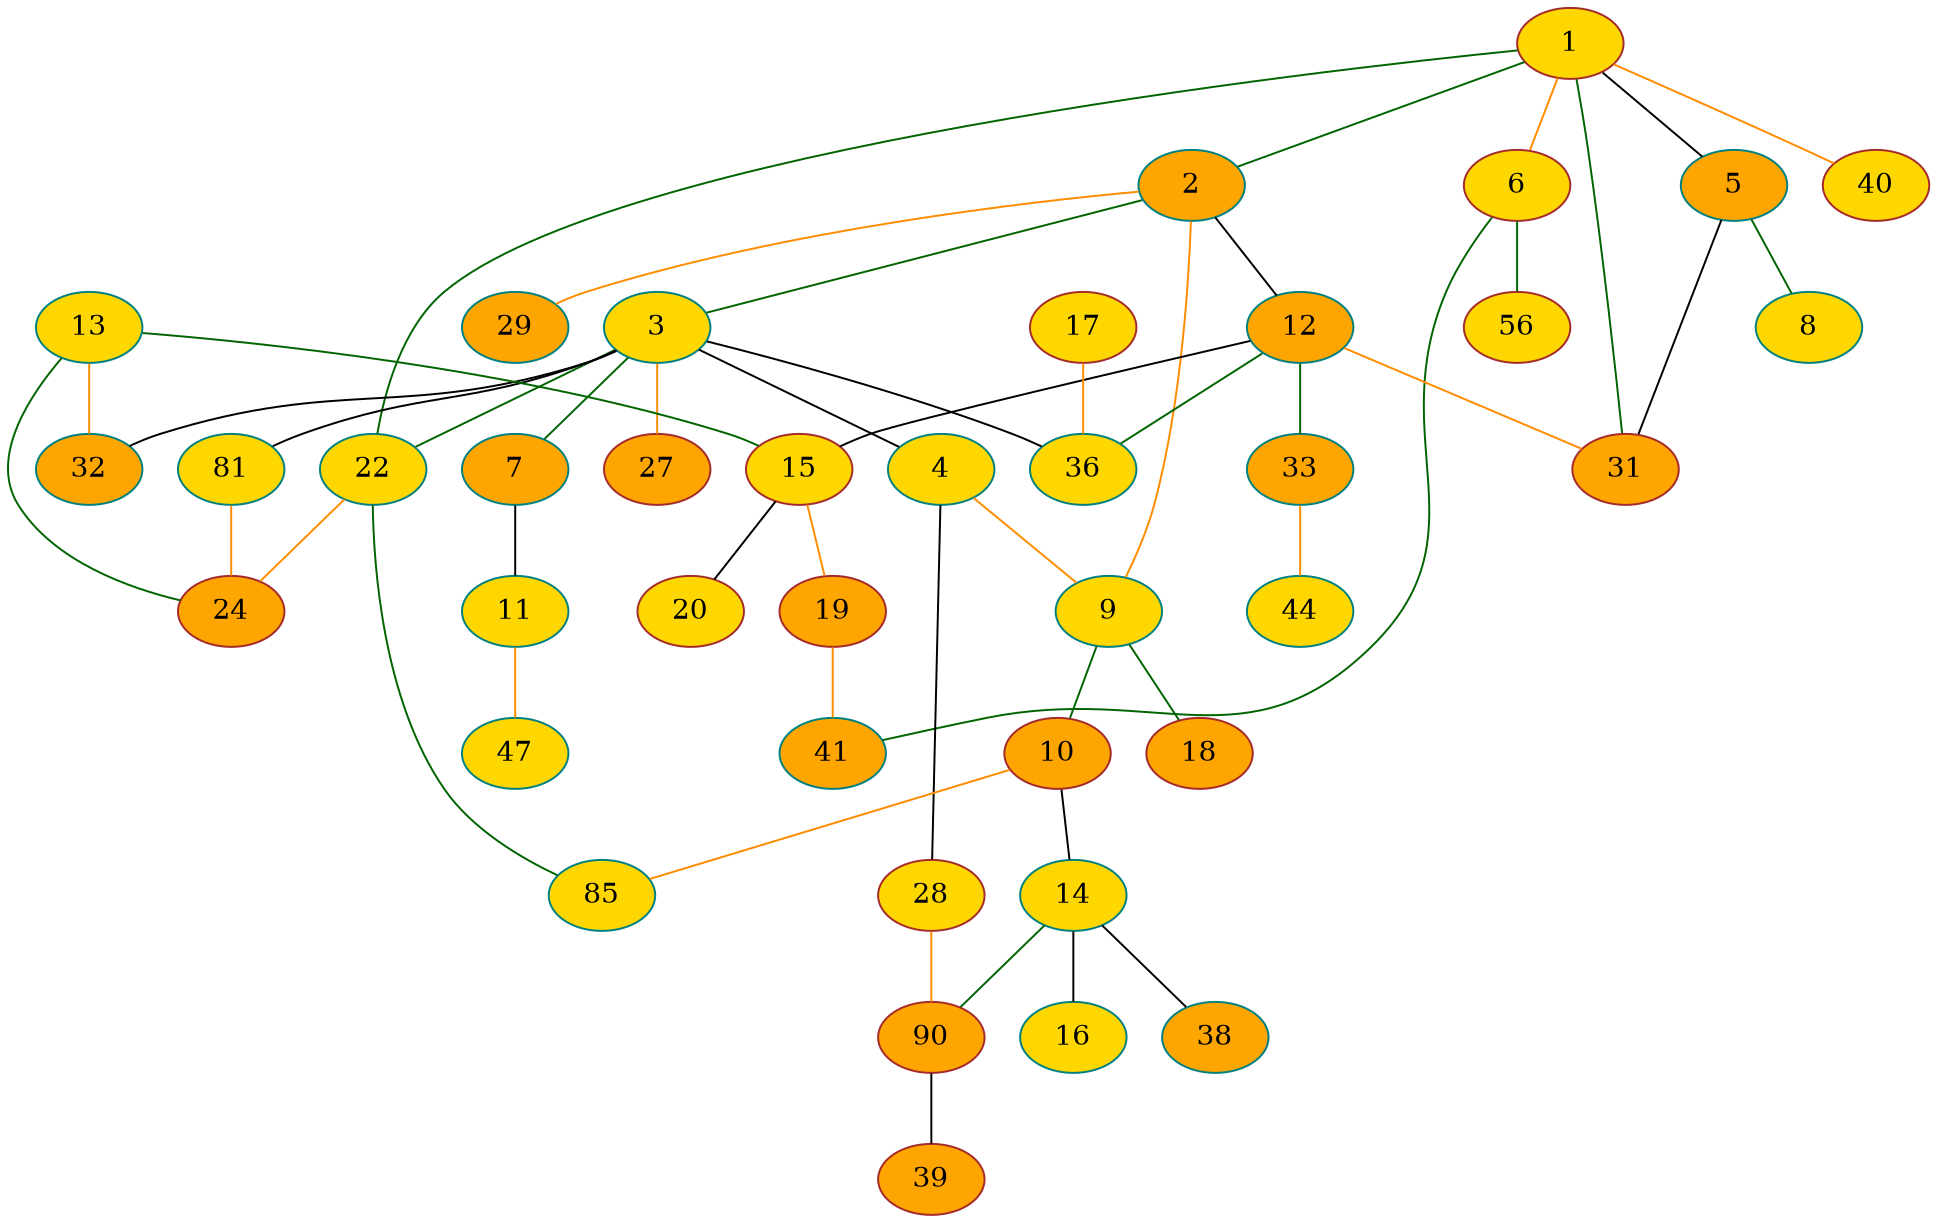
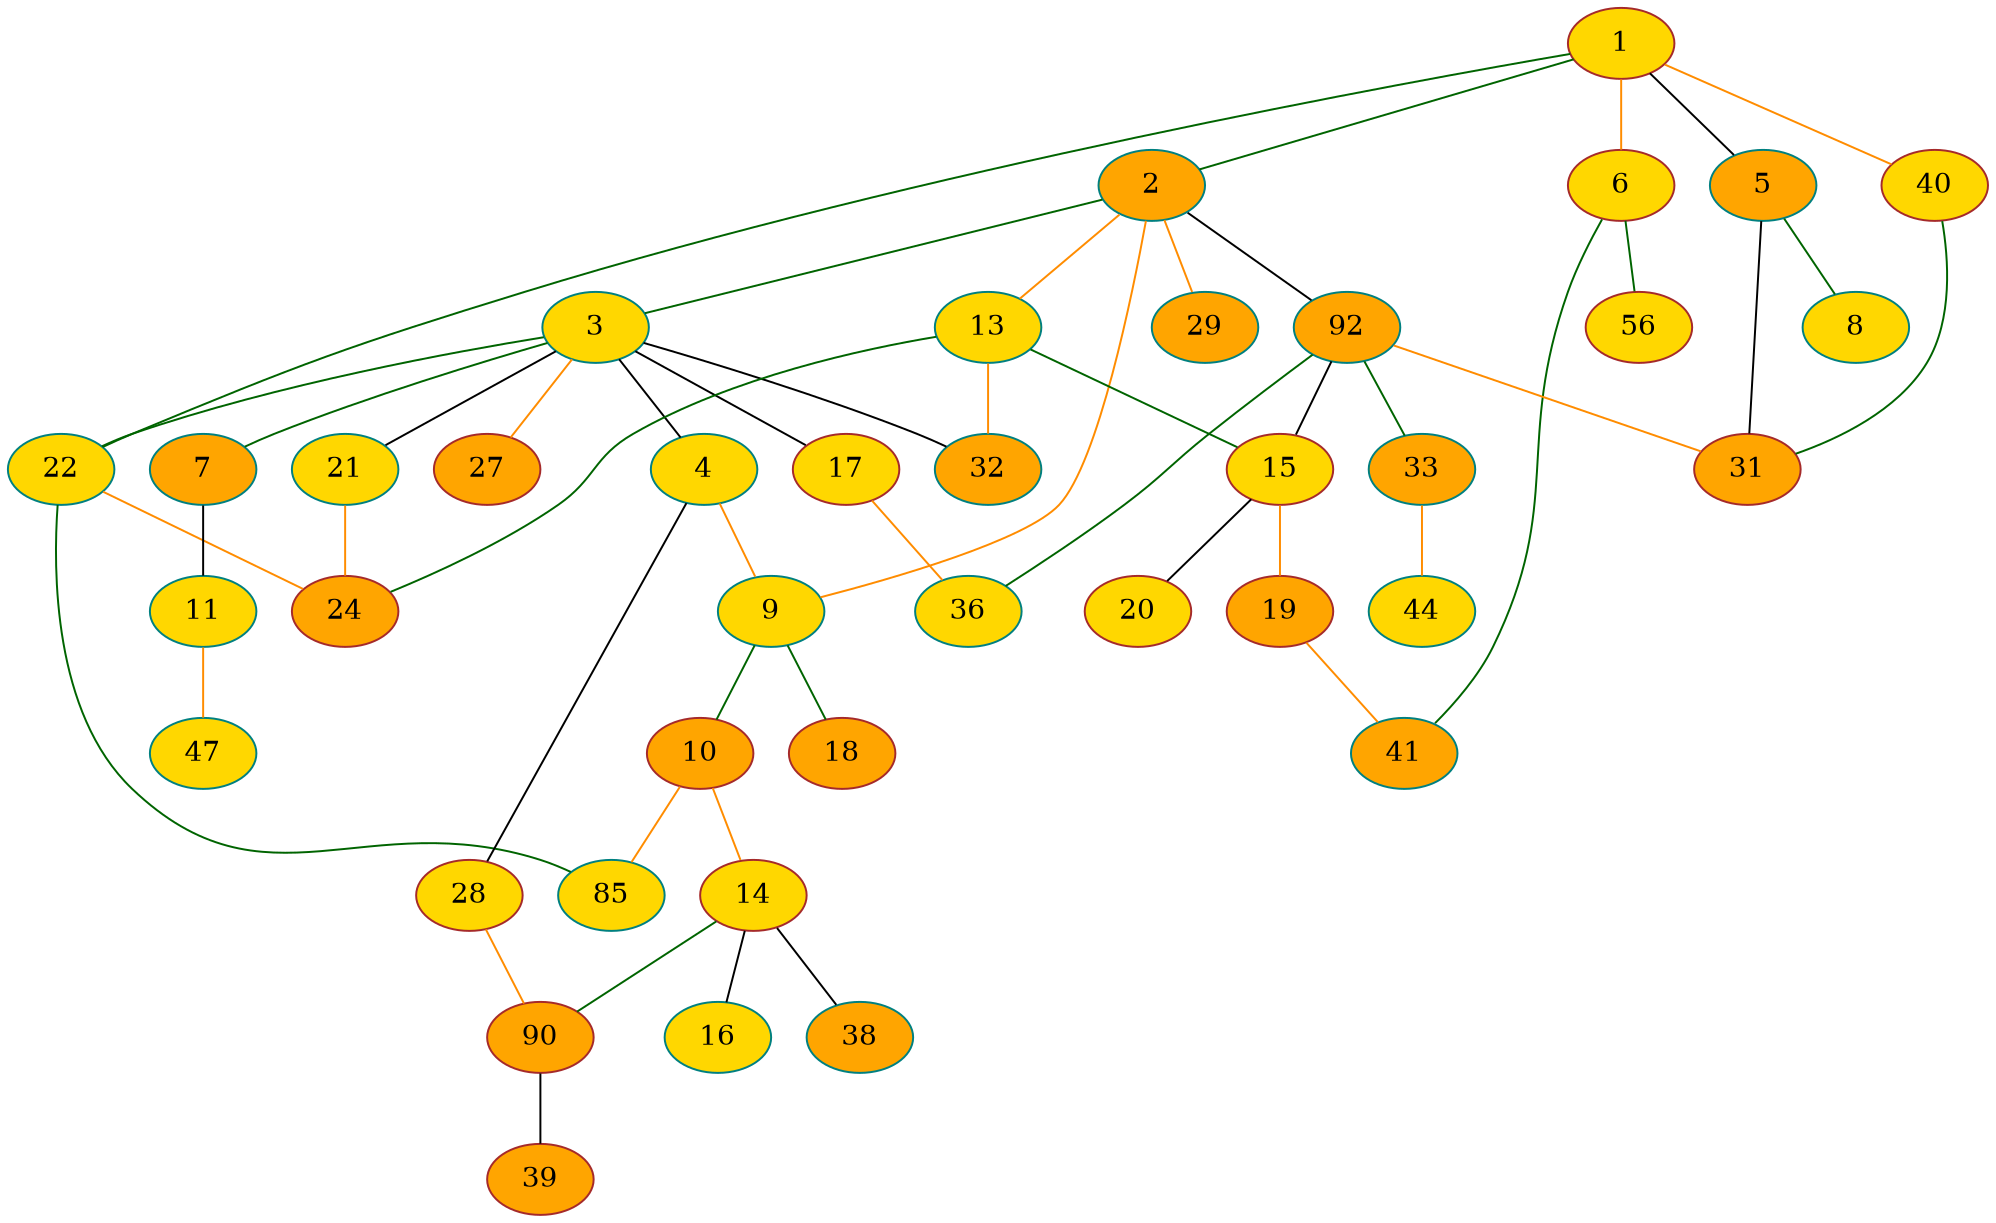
edge "1" -- "31": now "40" -- "31"
edge "2" -- "13": added
node "12": label "12" -> "92"
edge "3" -- "36": now "3" -- "17"
node "81": label "81" -> "21"
edge "10" -- "14": color black -> darkorange
node "14": color teal -> brown
